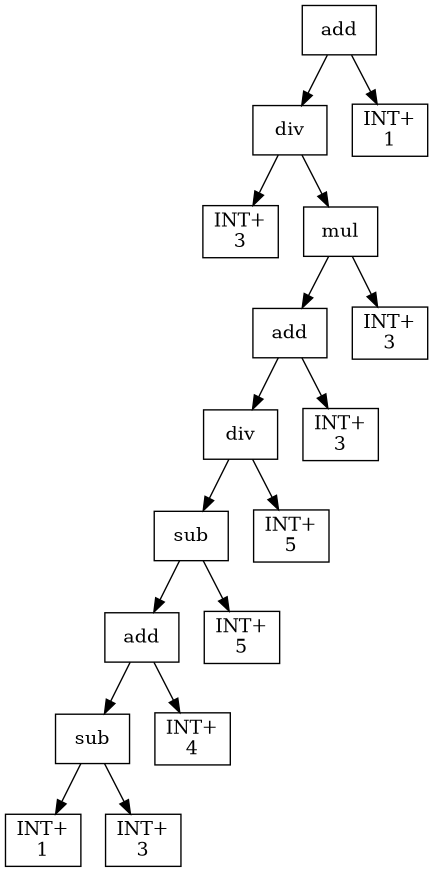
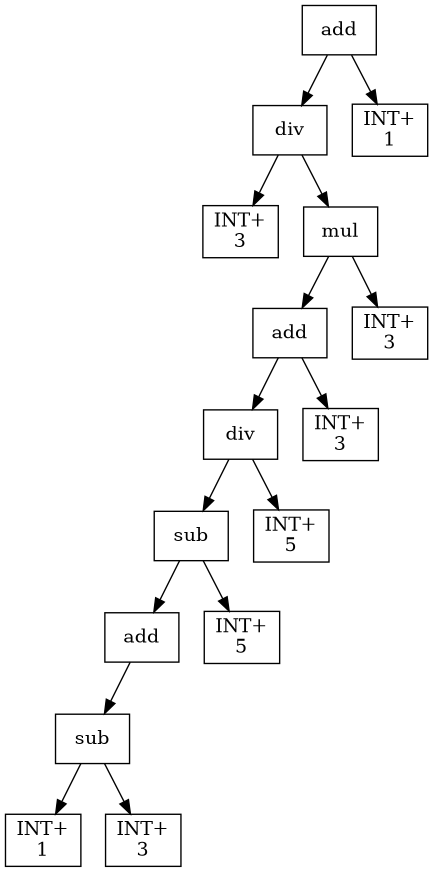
node "INT+ 4": removed
